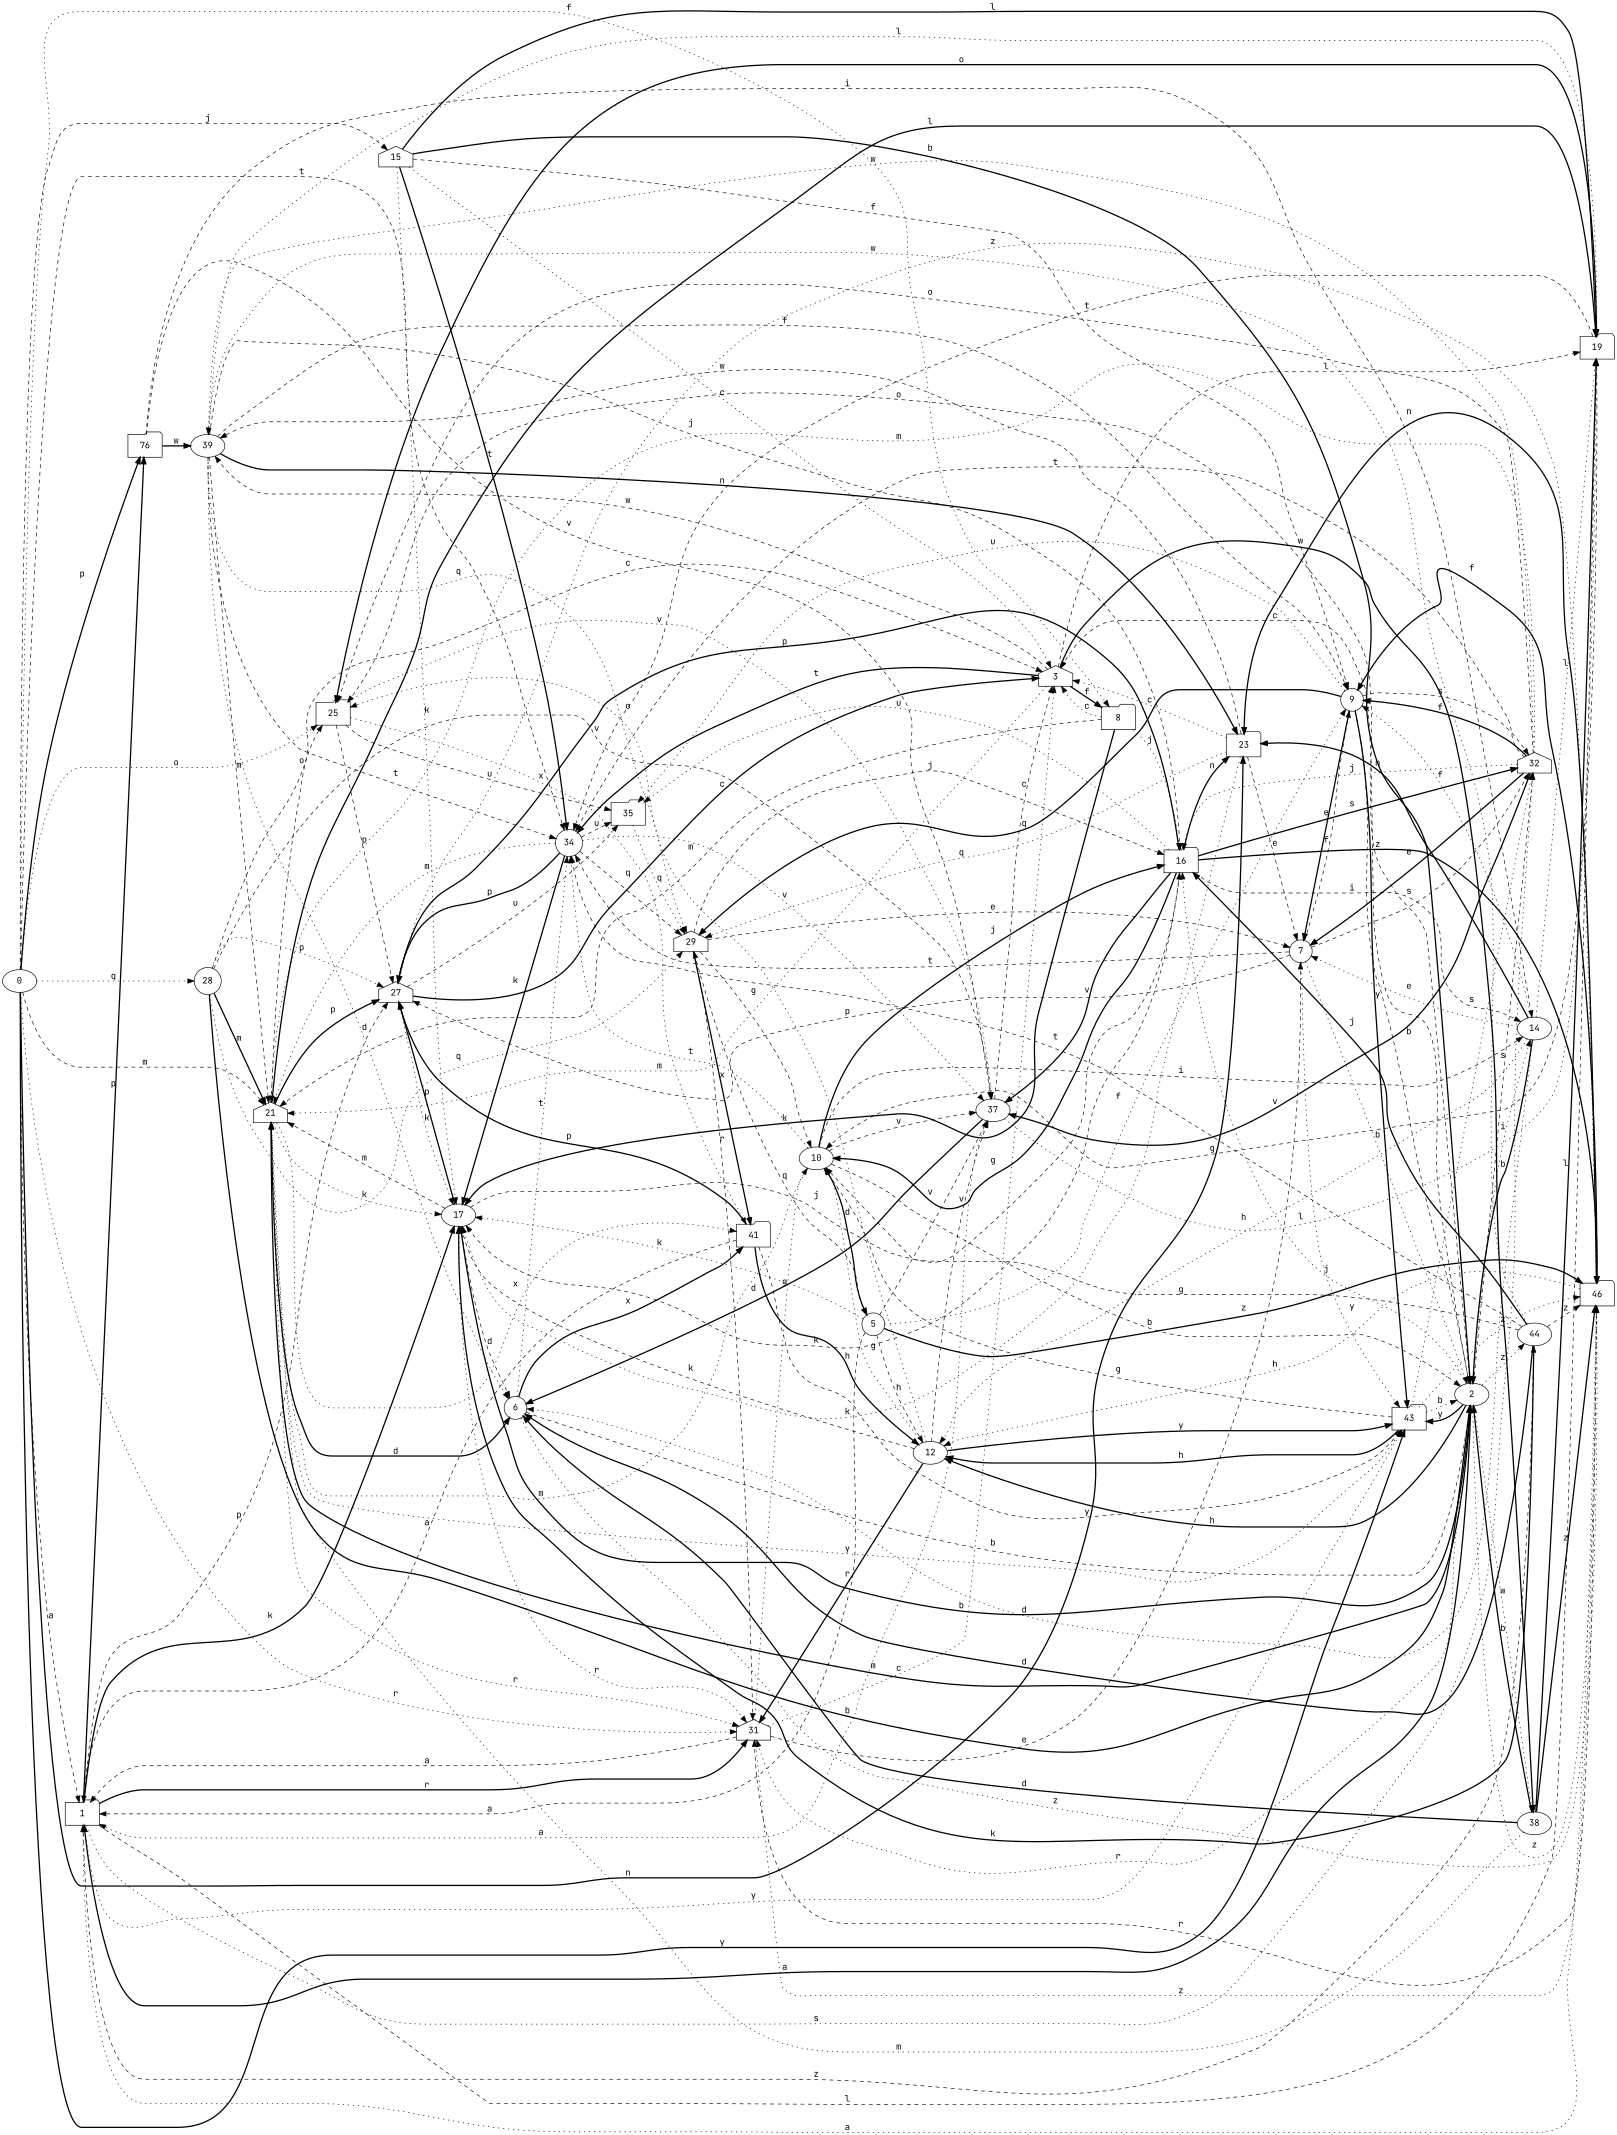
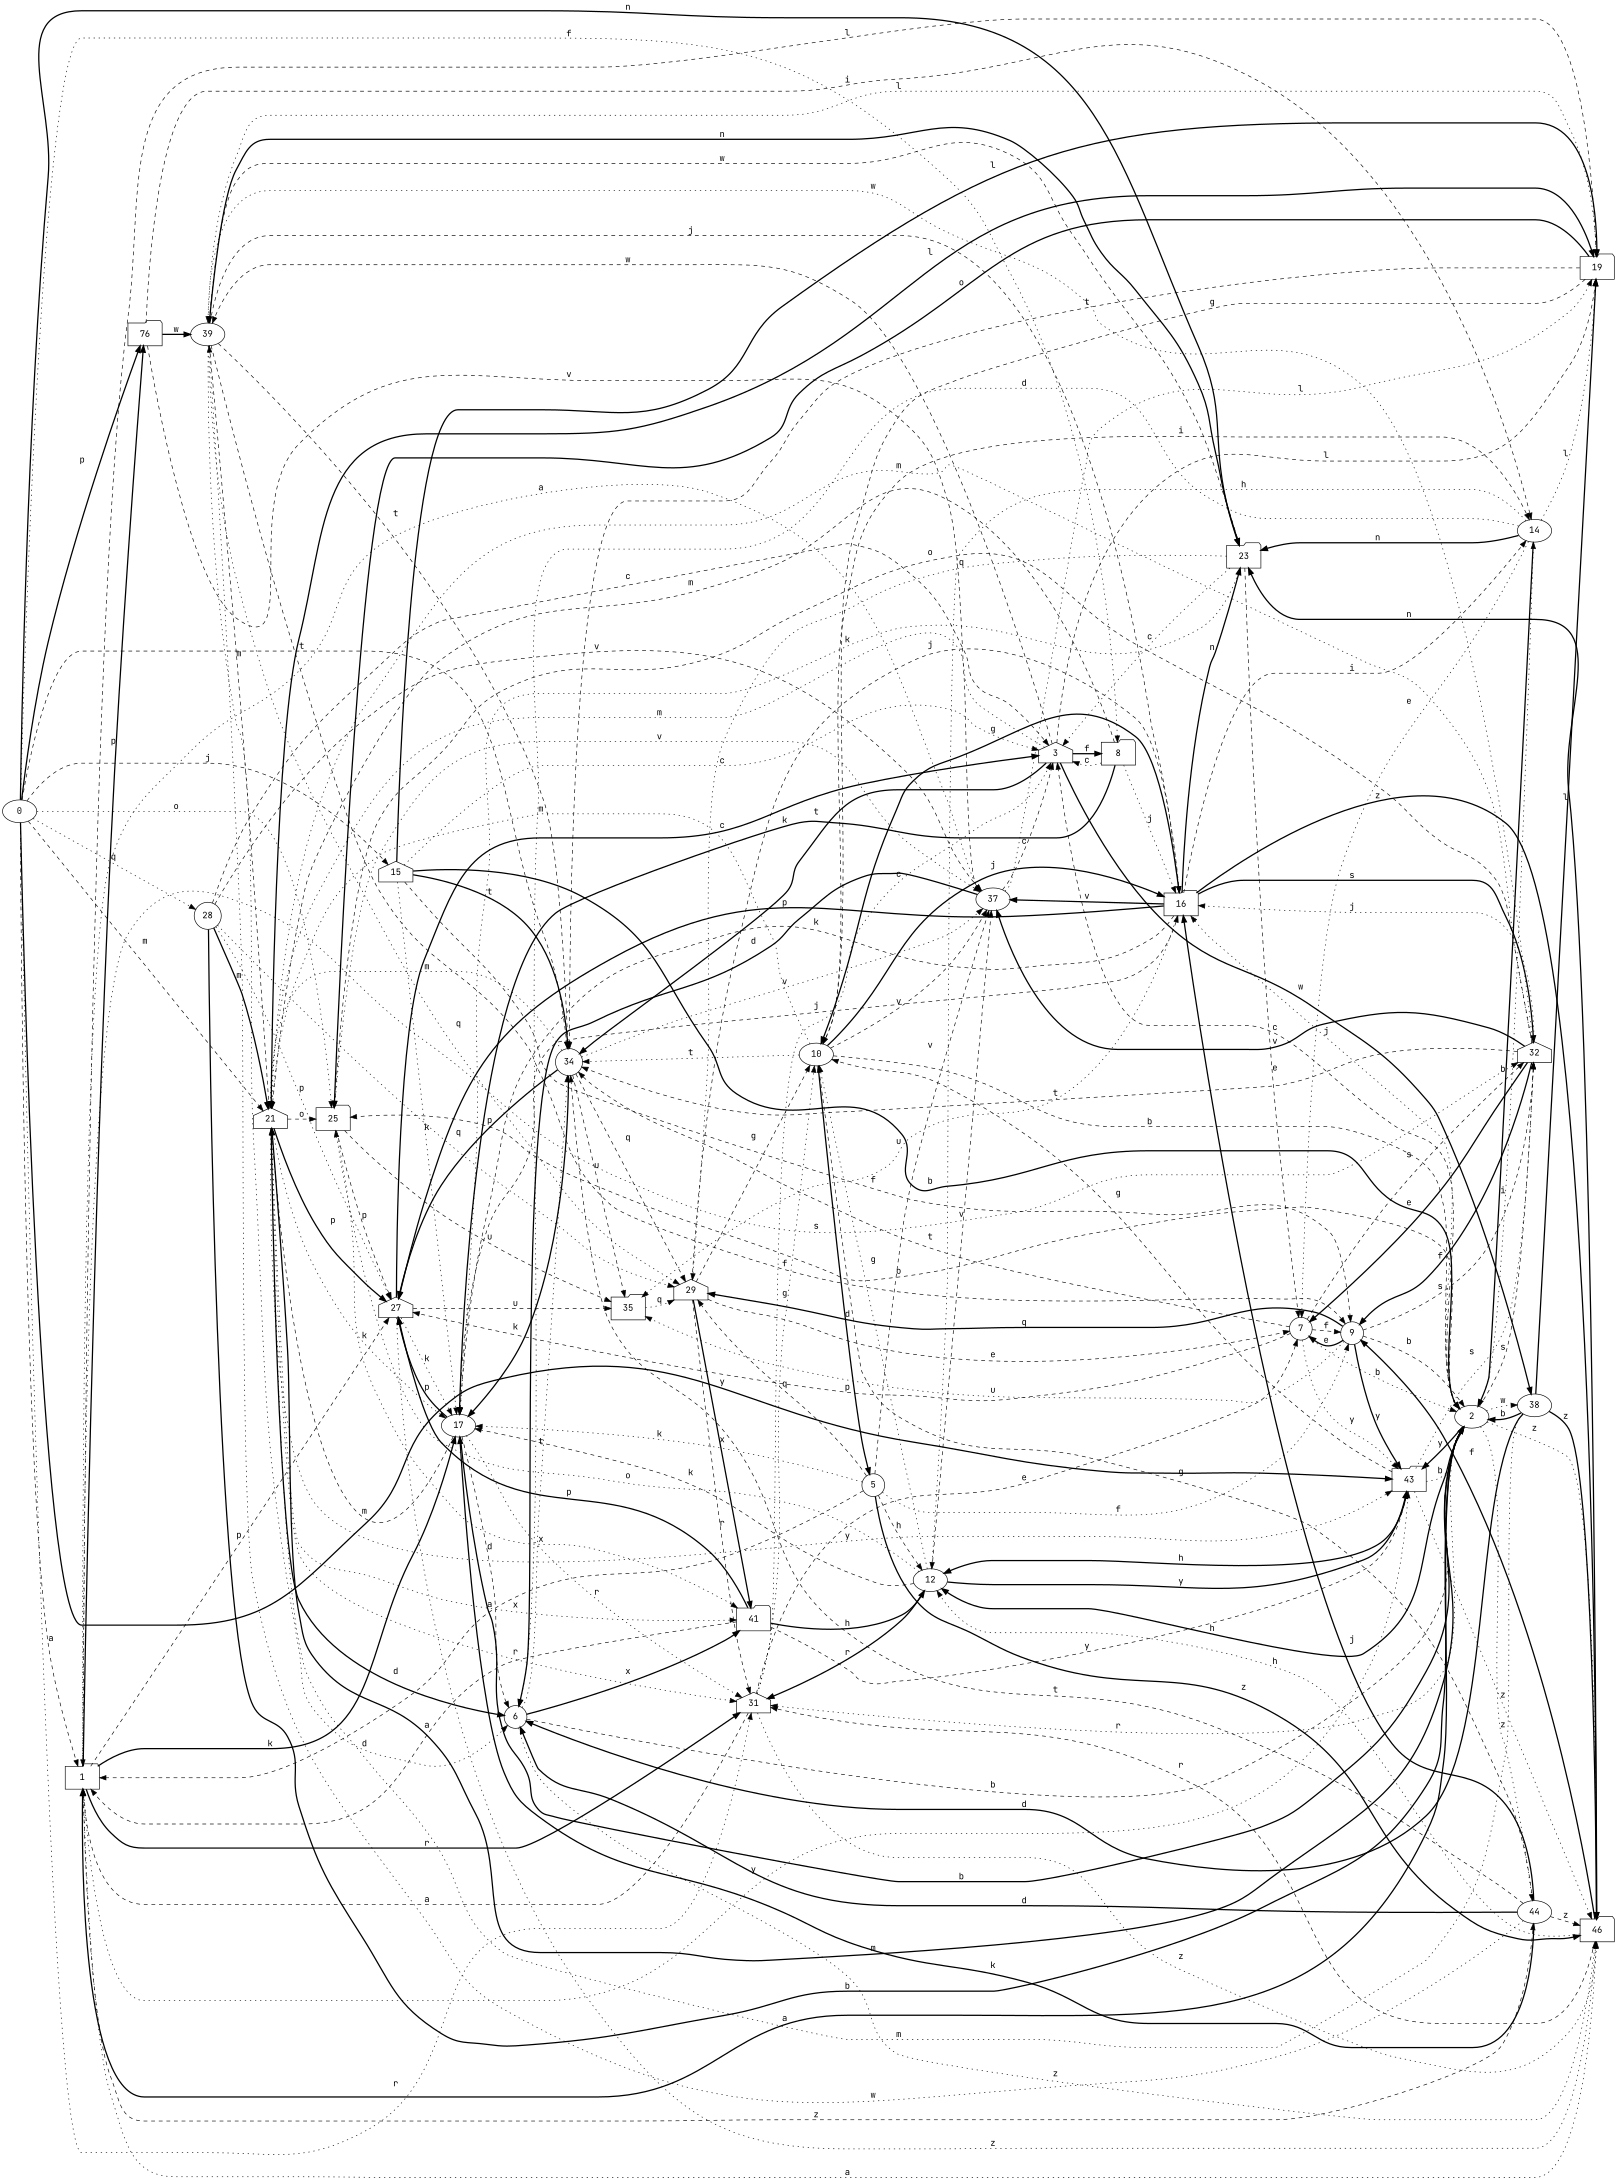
edge "14" -> "9": removed, label "f"
